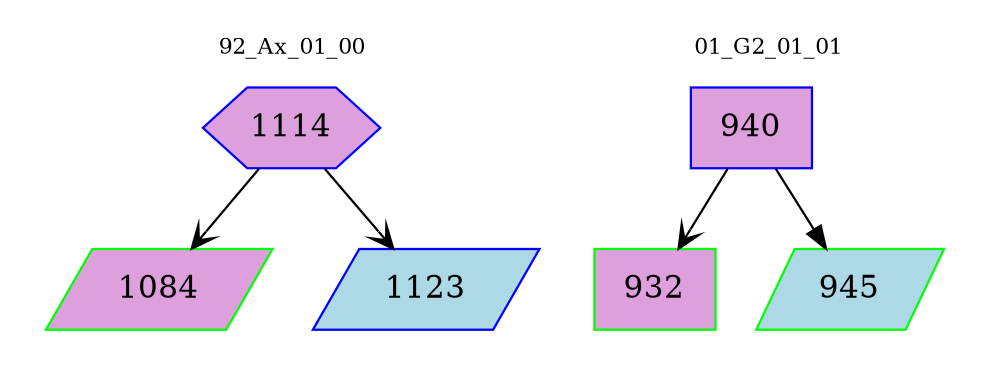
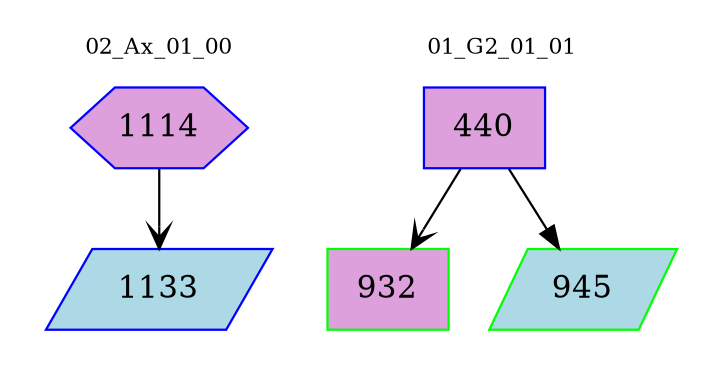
cluster "92_Ax_01_00": label "92_Ax_01_00" -> "02_Ax_01_00"
node "940": label "940" -> "440"
node "1084": removed
node "1123": label "1123" -> "1133"
